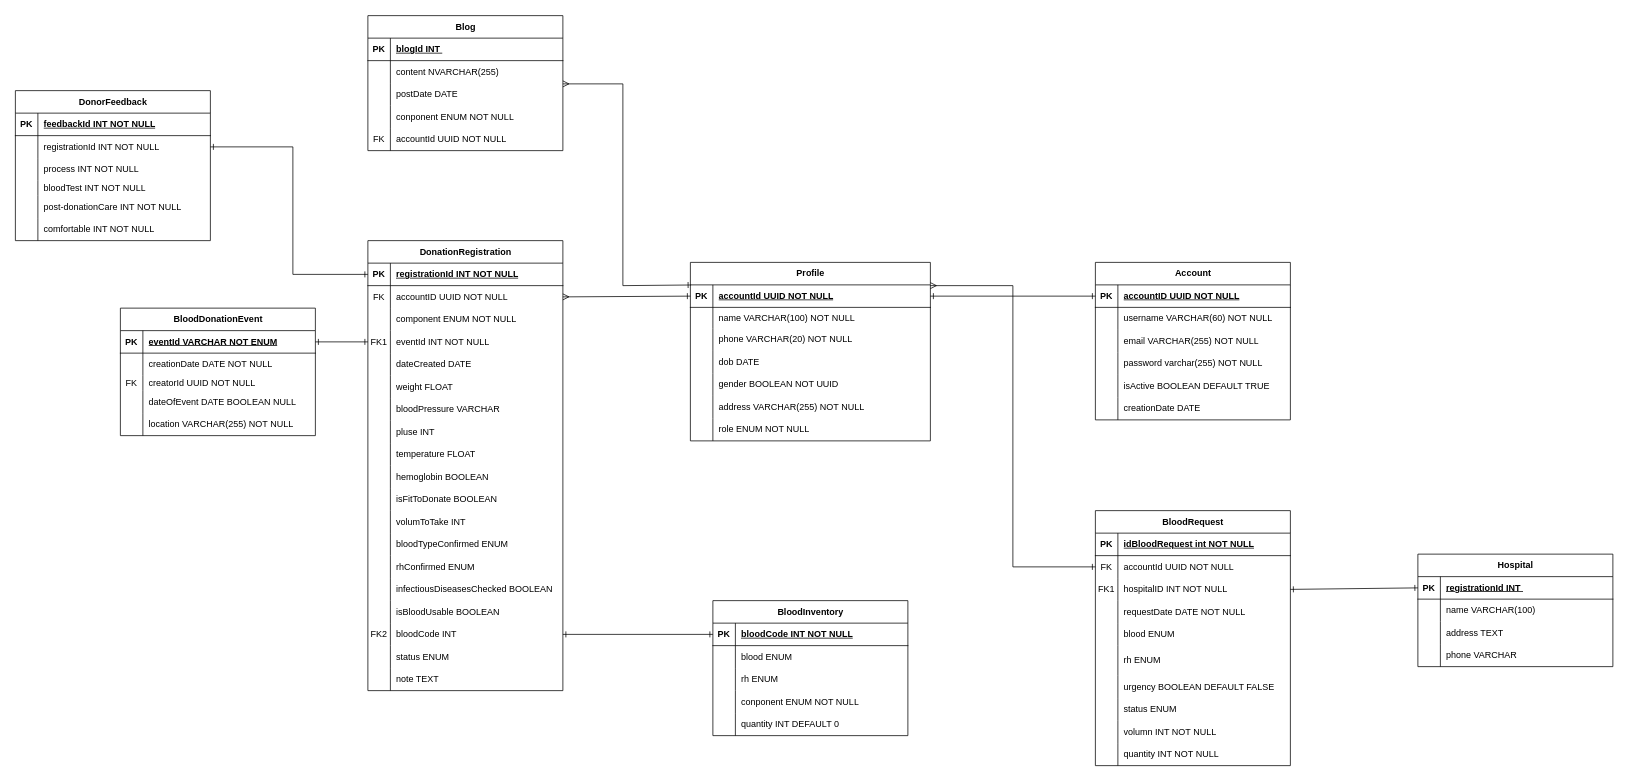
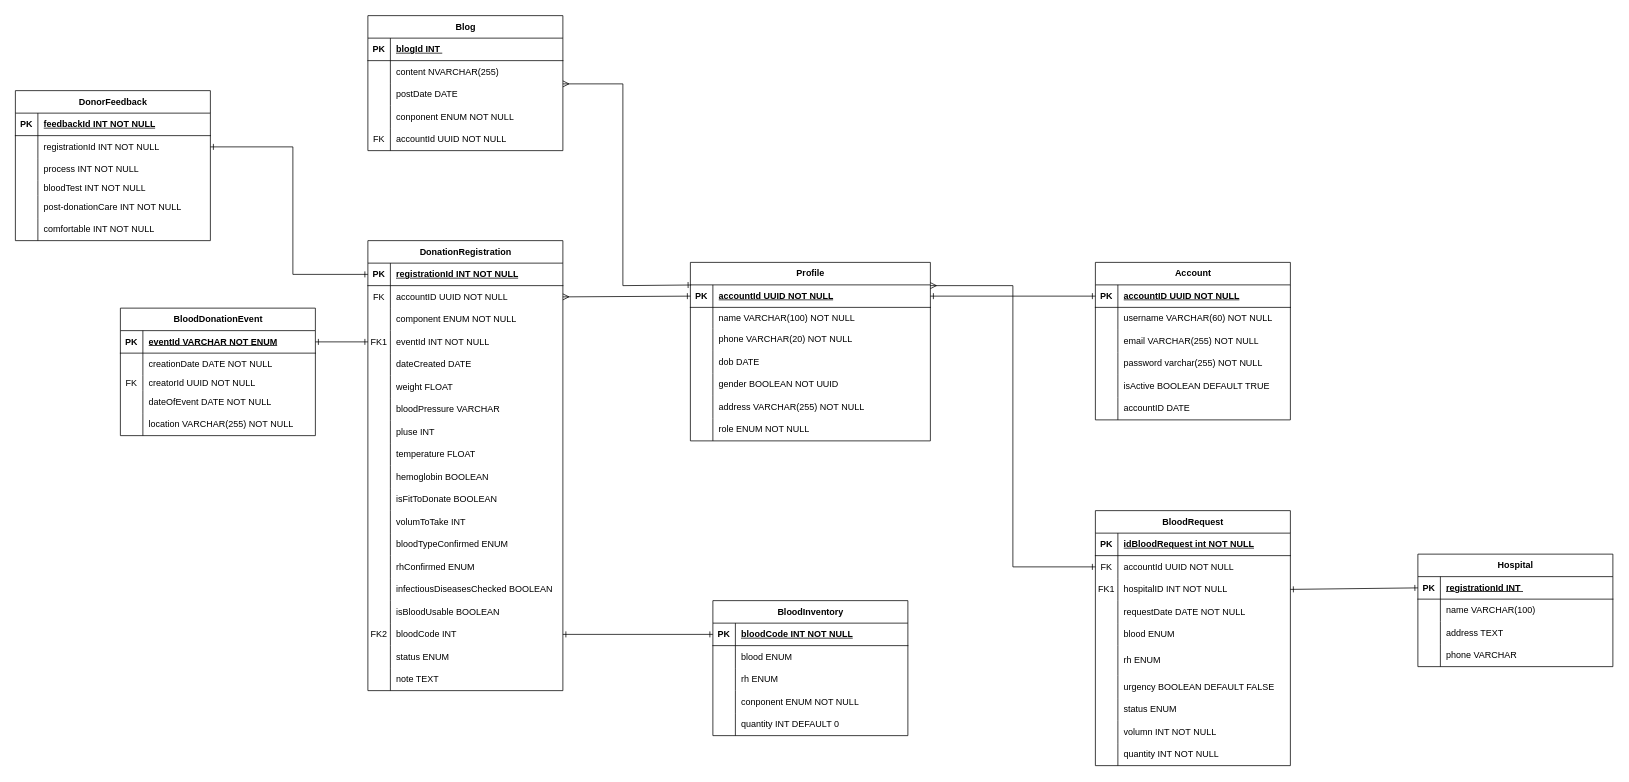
node "dateOfEvent DATE BOOLEAN NULL": label "dateOfEvent DATE BOOLEAN NULL" -> "dateOfEvent DATE NOT NULL"
node "creationDate DATE": label "creationDate DATE" -> "accountID DATE"
